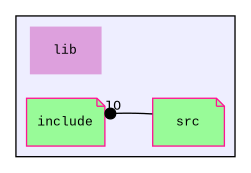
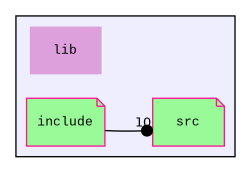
edge "src" -> "include": reversed
